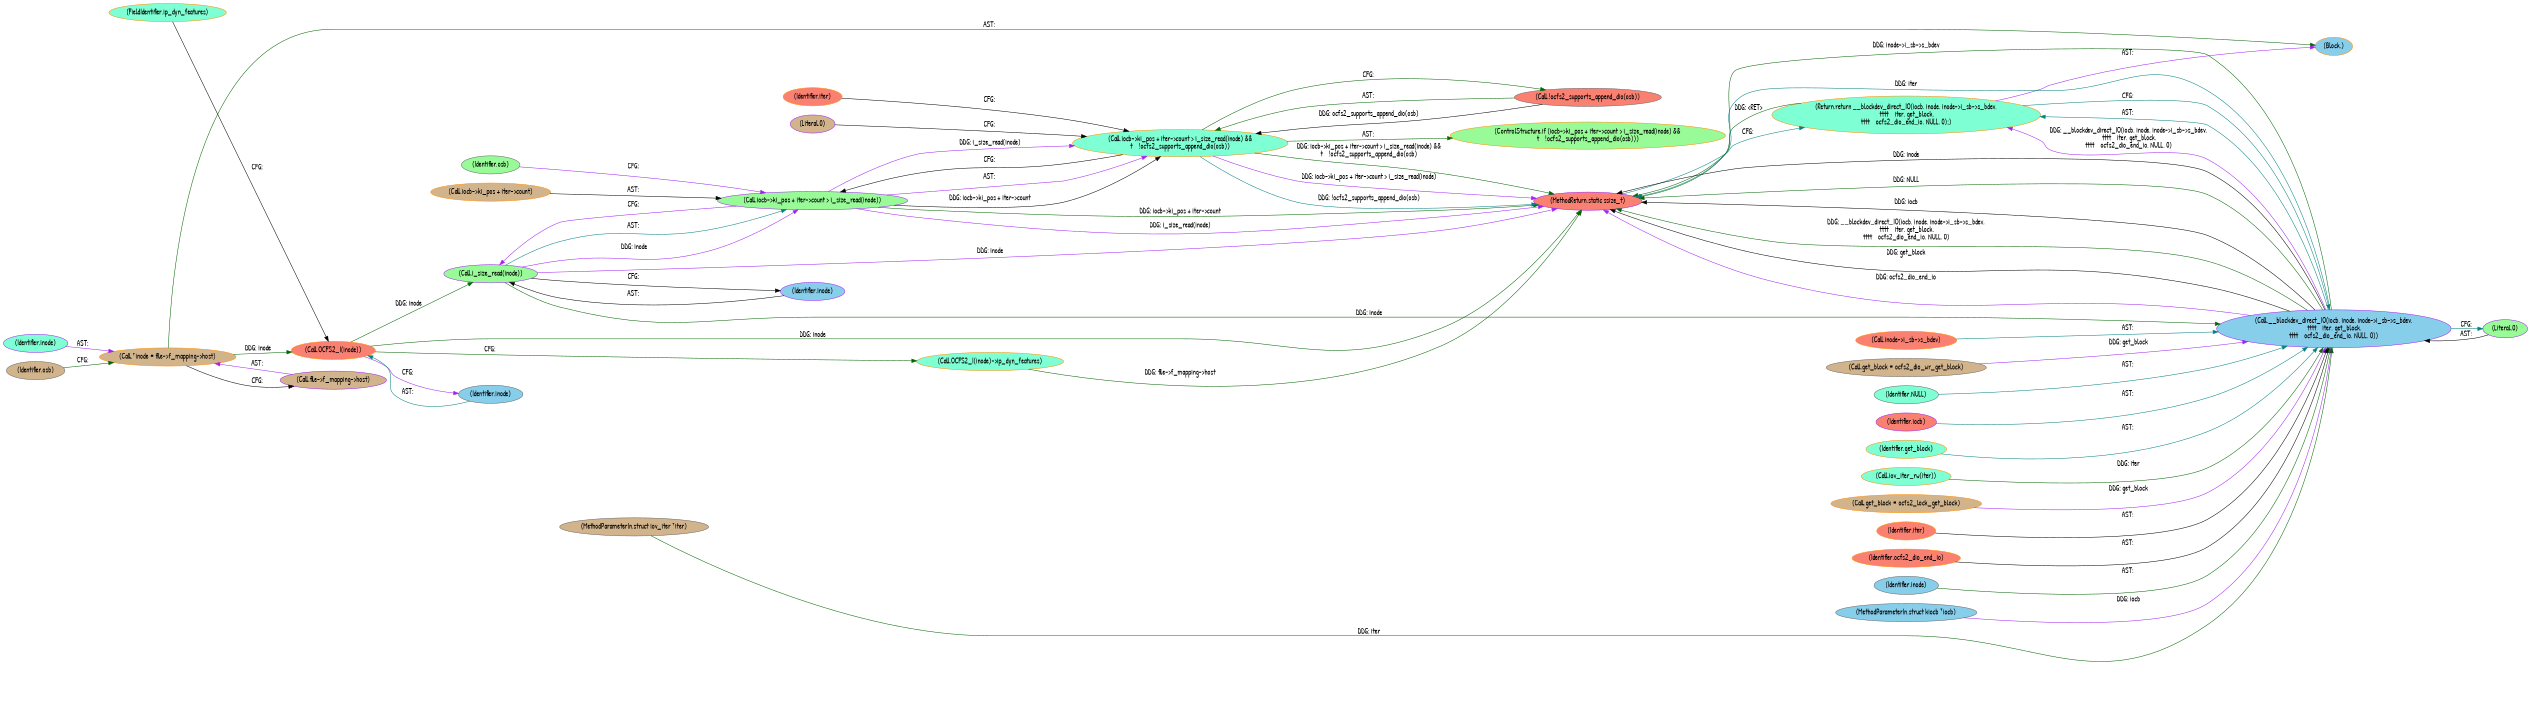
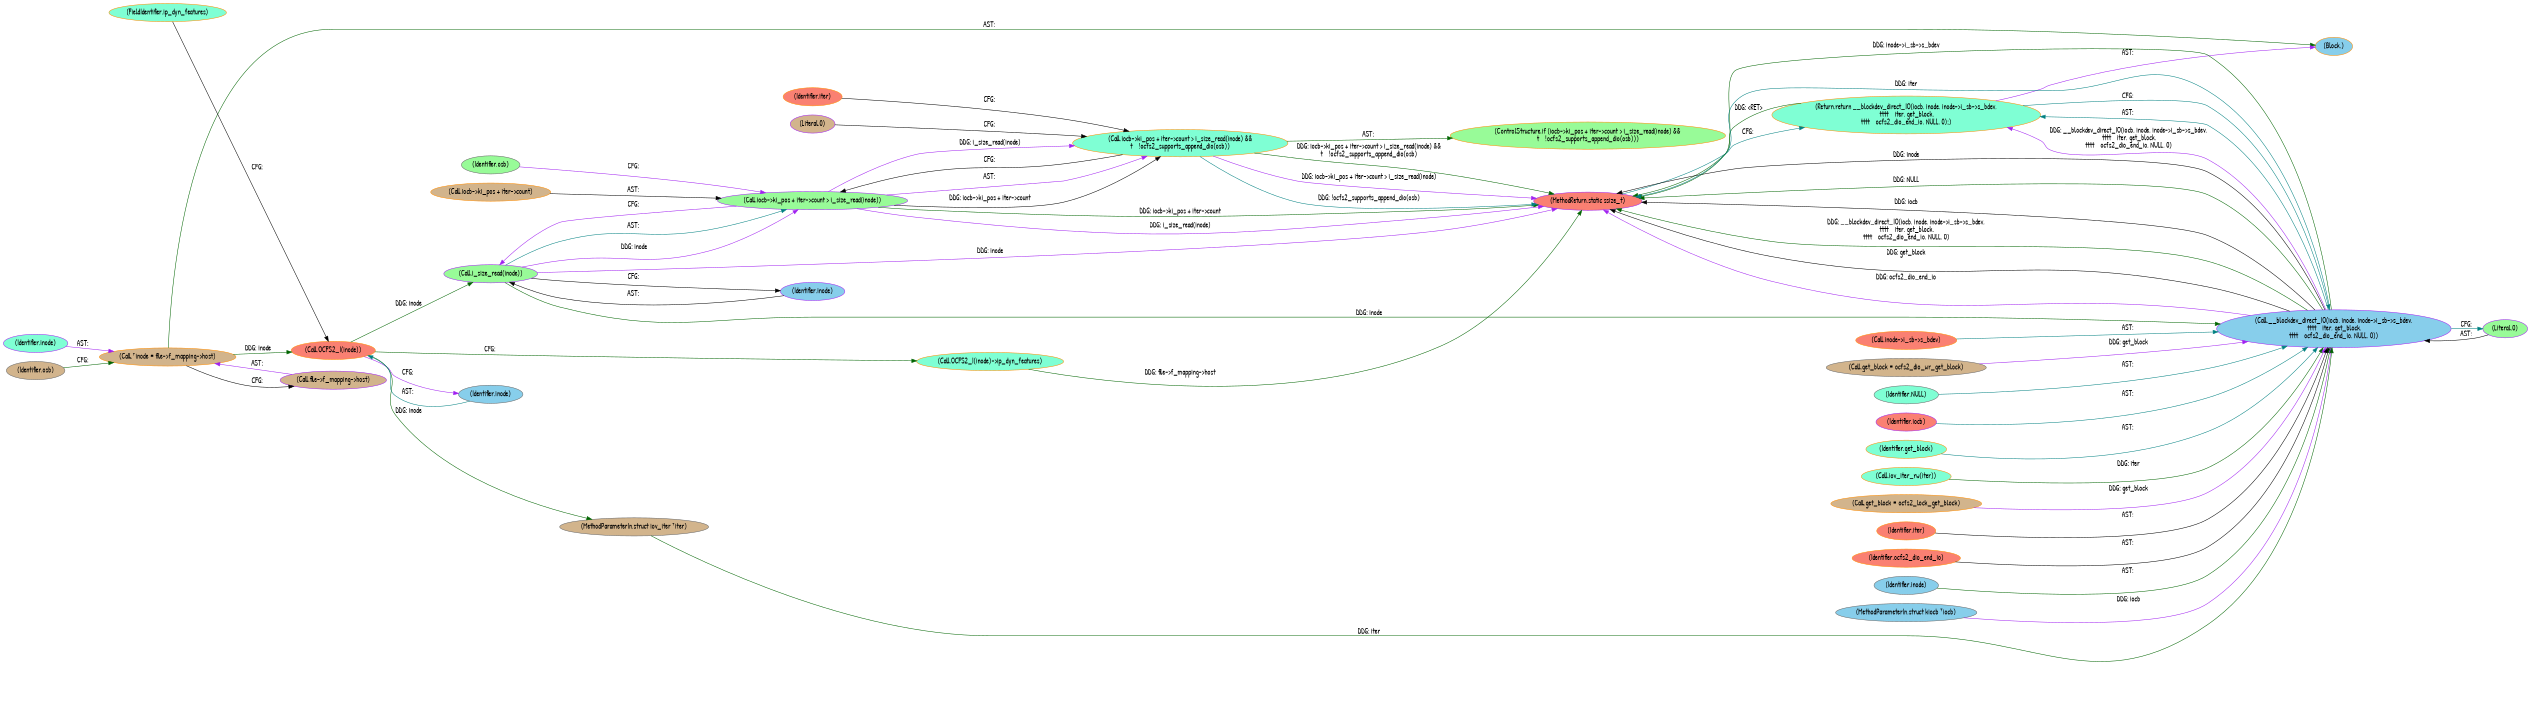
node "(Call,!ocfs2_supports_append_dio(osb))": removed
edge "(Call,OCFS2_I(inode))" -> "(MethodReturn,static ssize_t)": now "(Call,OCFS2_I(inode))" -> "(MethodParameterIn,struct iov_iter *iter)"
